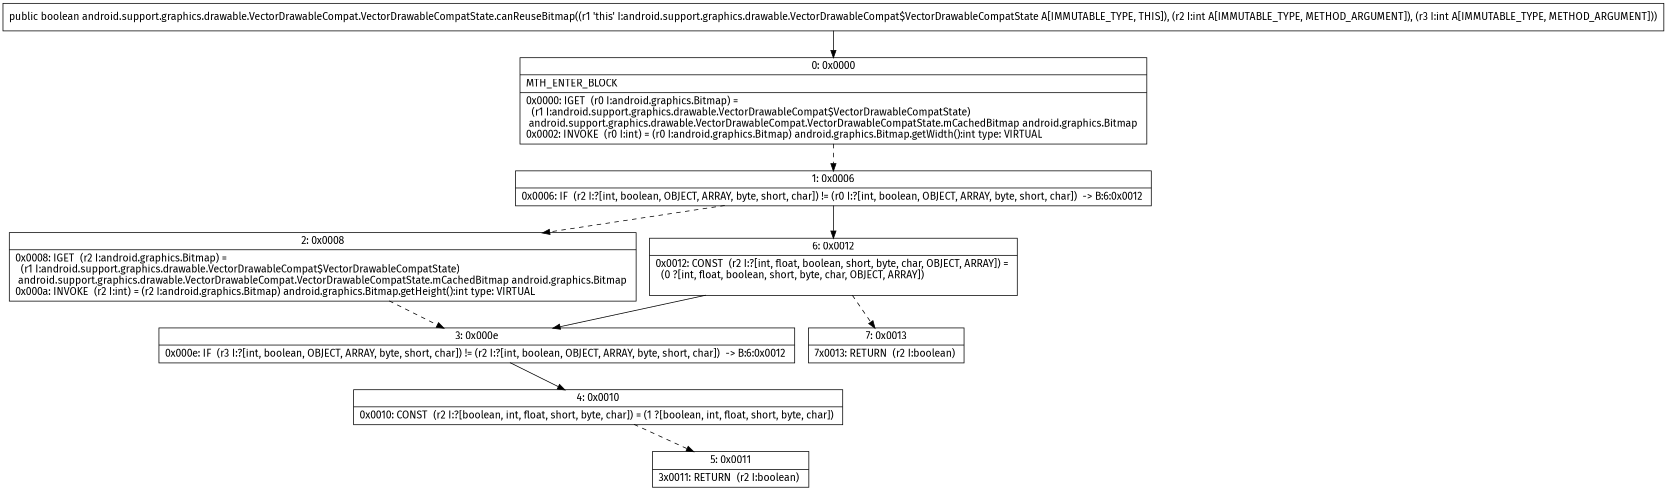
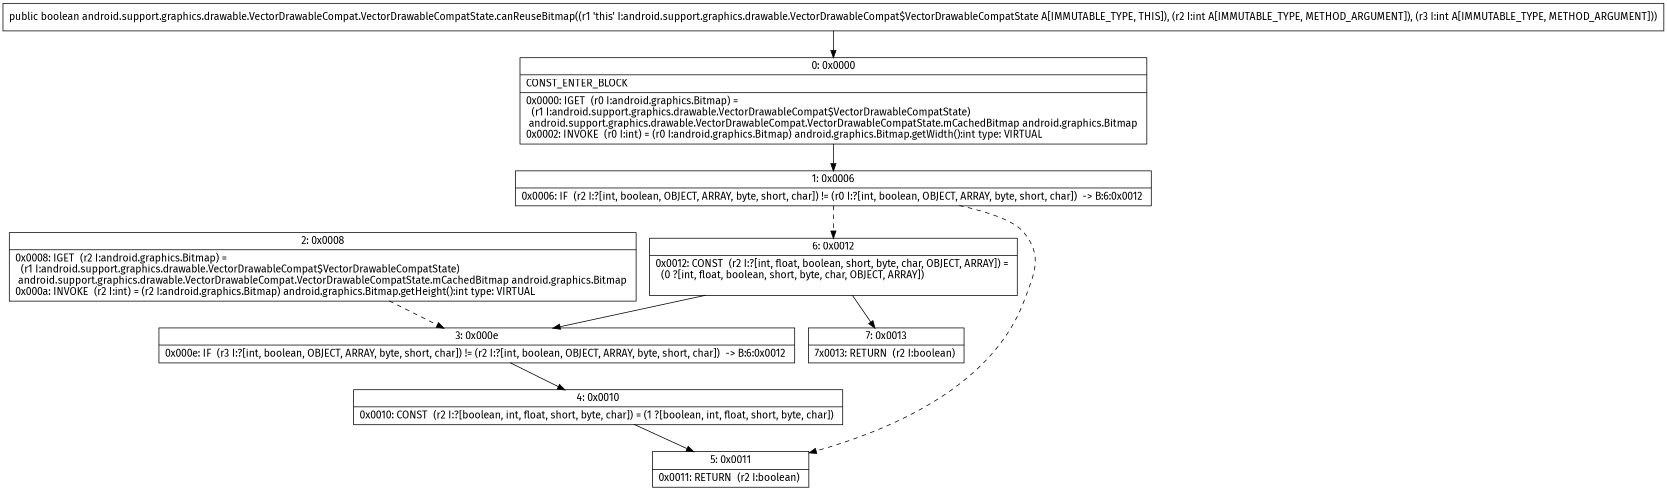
node "0: 0x0000": text "MTH_ENTER_BLOCK" -> "CONST_ENTER_BLOCK"
edge "0: 0x0000" -> "1: 0x0006": style dashed -> solid
edge "1: 0x0006" -> "6: 0x0012": style solid -> dashed
edge "1: 0x0006" -> "2: 0x0008": now "1: 0x0006" -> "5: 0x0011"
edge "6: 0x0012" -> "7: 0x0013": style dashed -> solid
edge "4: 0x0010" -> "5: 0x0011": style dashed -> solid
node "5: 0x0011": text "3x0011: RETURN  (r2 I:boolean)" -> "0x0011: RETURN  (r2 I:boolean)"
